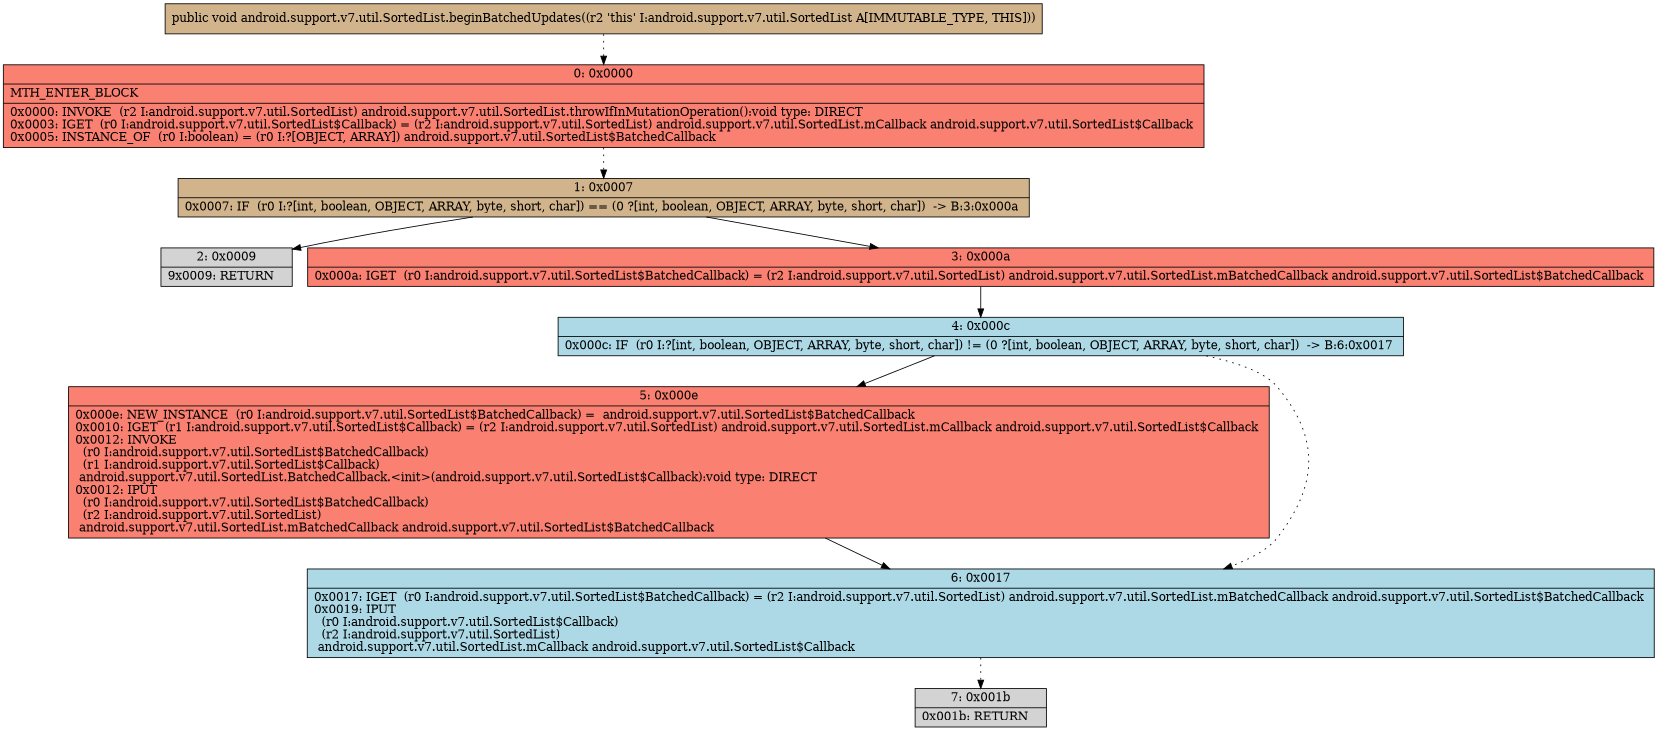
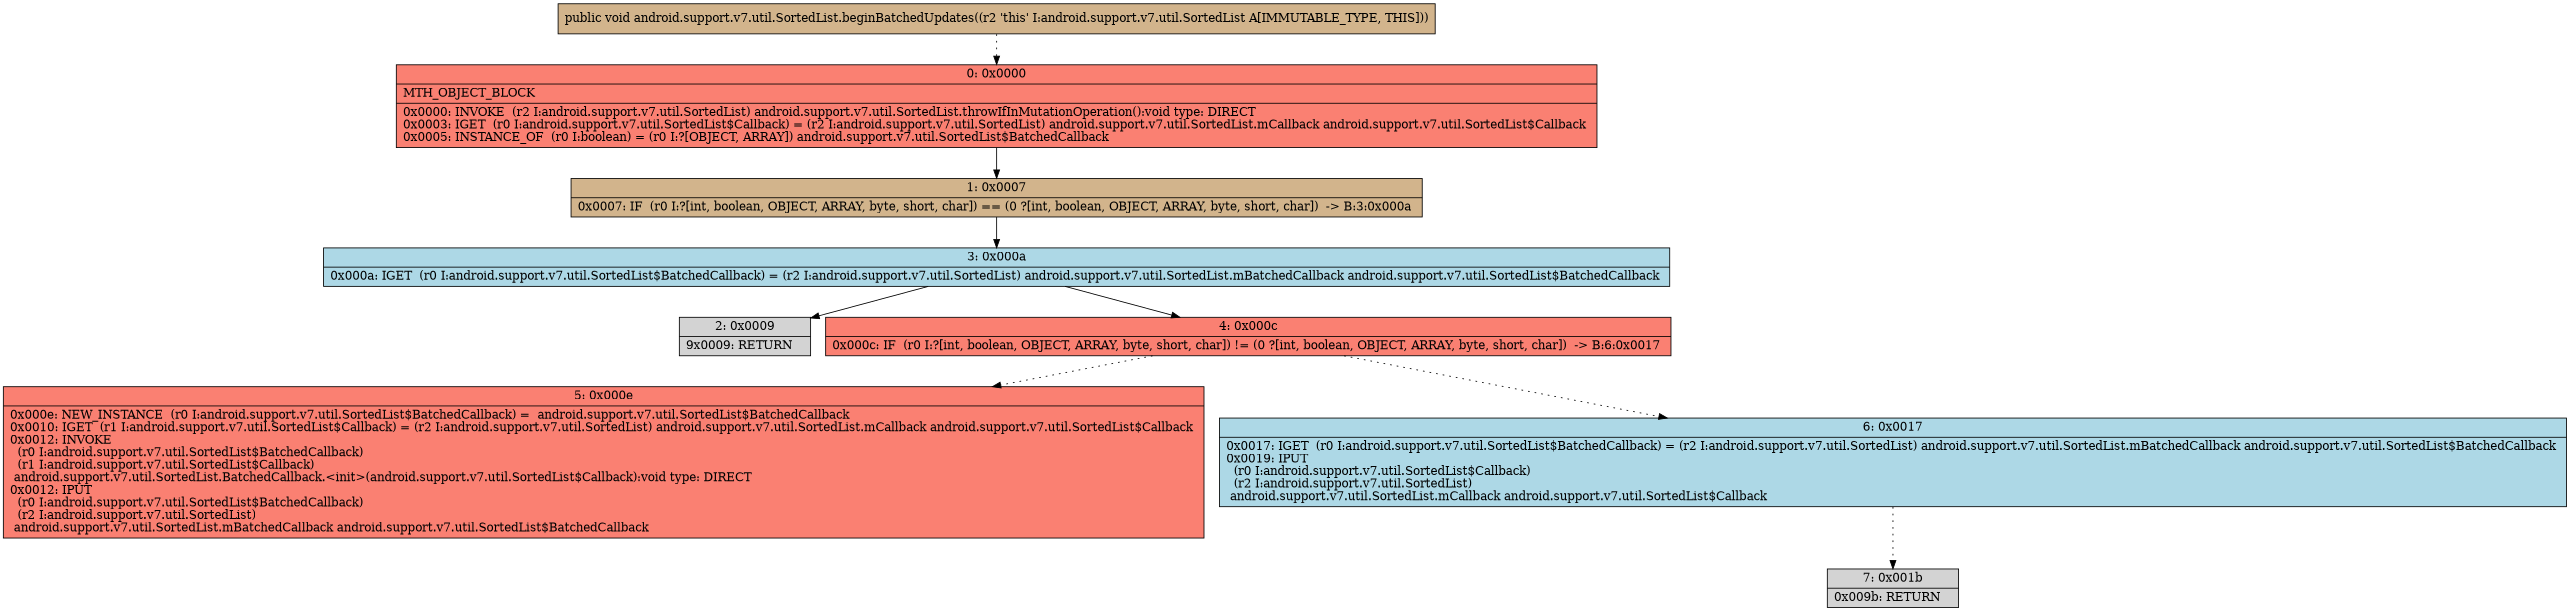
node "0: 0x0000": text "MTH_ENTER_BLOCK" -> "MTH_OBJECT_BLOCK"
edge "0: 0x0000" -> "1: 0x0007": style dotted -> solid
edge "1: 0x0007" -> "2: 0x0009": now "3: 0x000a" -> "2: 0x0009"
node "3: 0x000a": fillcolor salmon -> lightblue
node "4: 0x000c": fillcolor lightblue -> salmon
edge "4: 0x000c" -> "5: 0x000e": style solid -> dotted
edge "5: 0x000e" -> "6: 0x0017": removed
node "7: 0x001b": text "0x001b: RETURN" -> "0x009b: RETURN"
